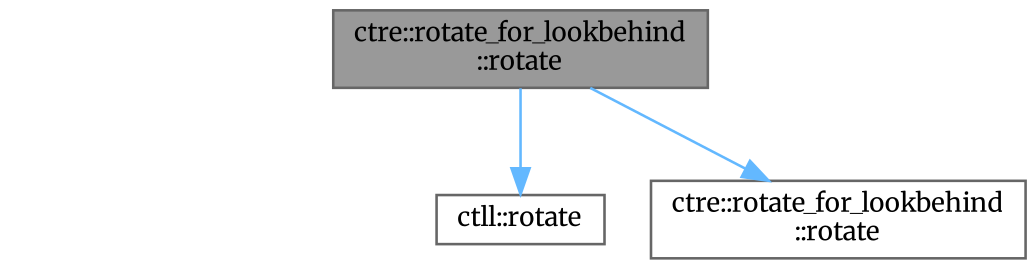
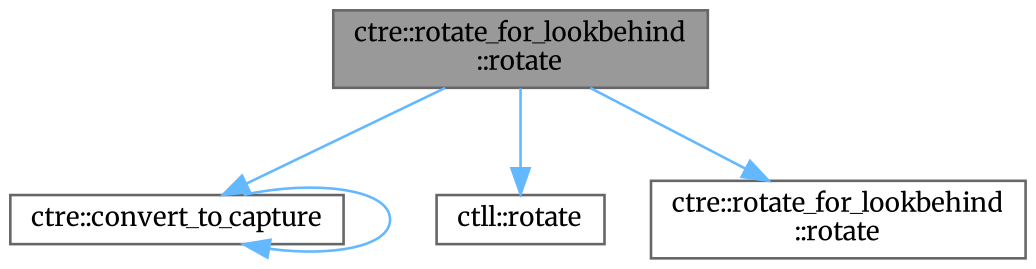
node "ctre::convert_to_capture": added
